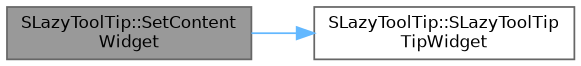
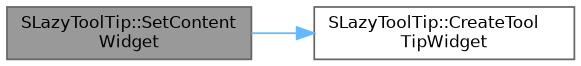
node "SLazyToolTip::SLazyToolTip TipWidget": label "SLazyToolTip::SLazyToolTip TipWidget" -> "SLazyToolTip::CreateTool TipWidget"
